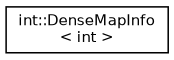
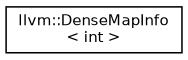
node "int::DenseMapInfo < int >": label "int::DenseMapInfo < int >" -> "llvm::DenseMapInfo < int >"
